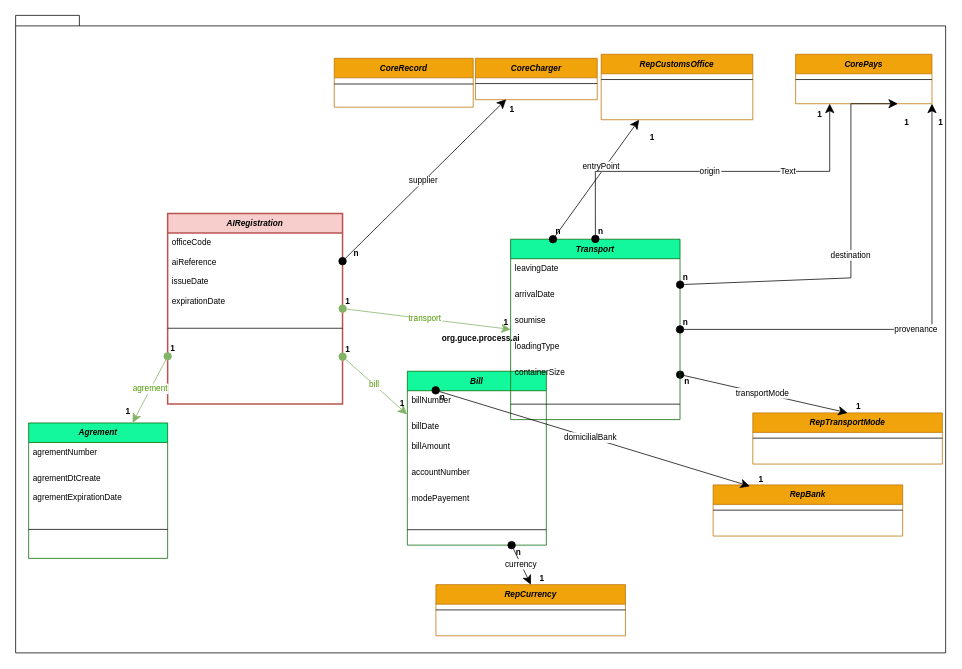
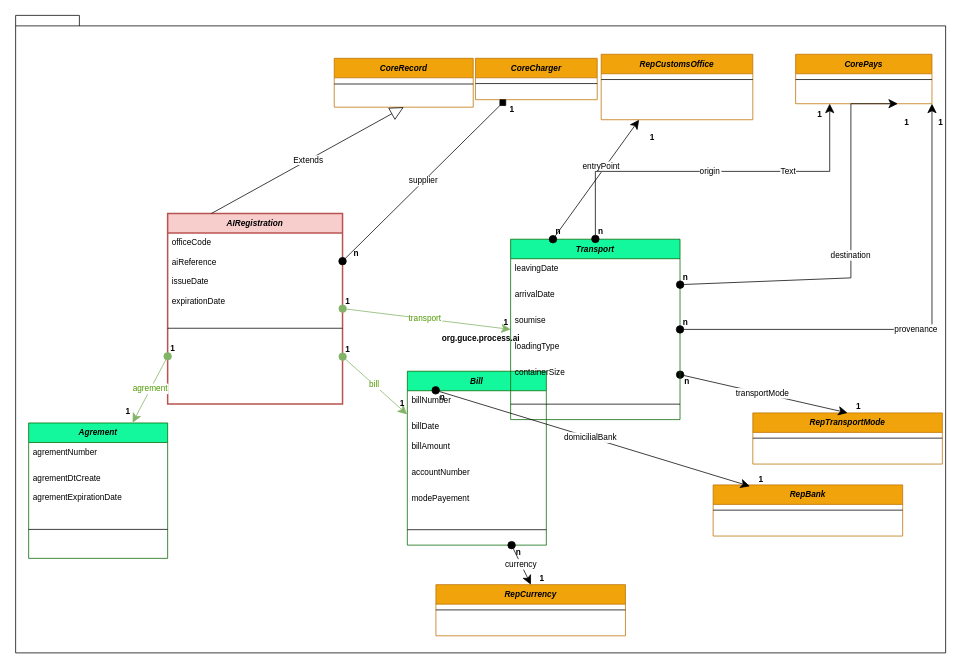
edge "CoreCharger" -- "AIRegistration": arrowhead classic -> diamond
edge "AIRegistration" -> "CoreRecord": added, label "Extends"
